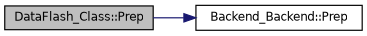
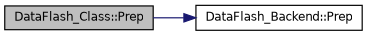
node "Backend_Backend::Prep": label "Backend_Backend::Prep" -> "DataFlash_Backend::Prep"
